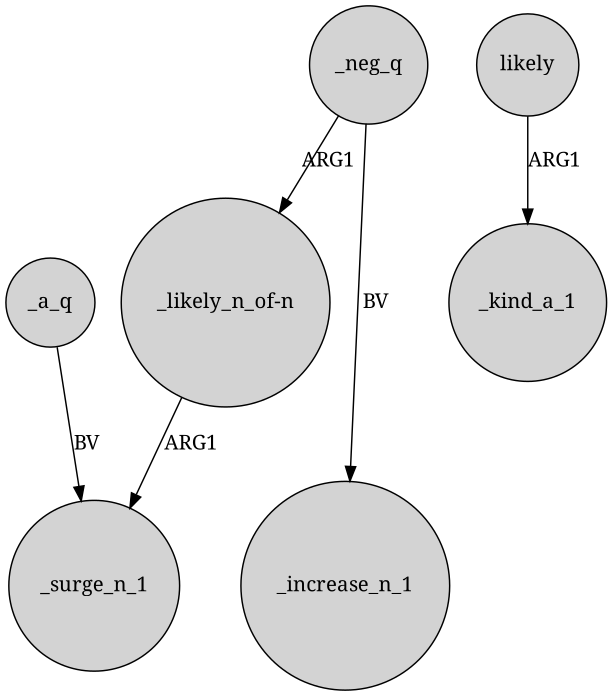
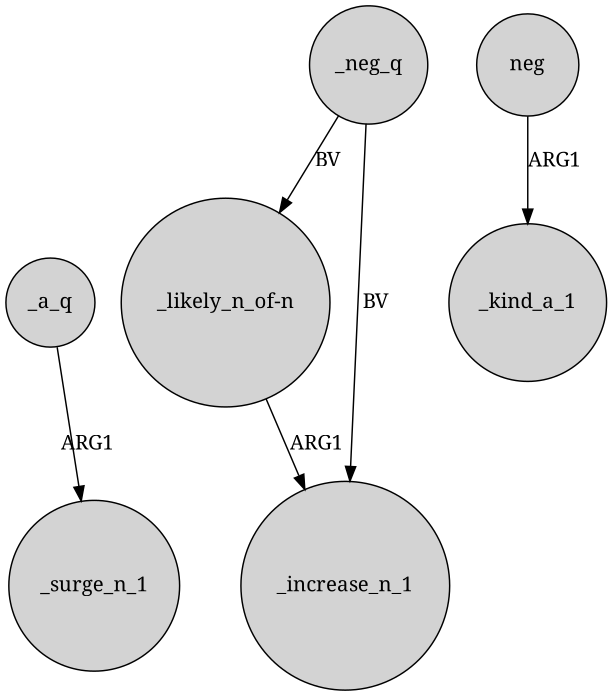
node "likely": label "likely" -> "neg"
edge "_neg_q" -> "_likely_n_of-n": label "ARG1" -> "BV"
edge "_a_q" -> "_surge_n_1": label "BV" -> "ARG1"
edge "_likely_n_of-n" -> "_surge_n_1": now "_likely_n_of-n" -> "_increase_n_1"
